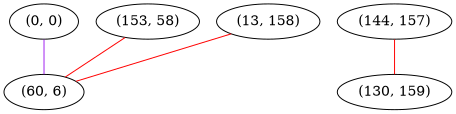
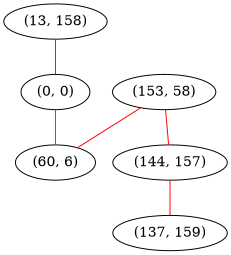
edge "(13, 158)" -- "(60, 6)": now "(13, 158)" -- "(0, 0)"
node "(130, 159)": label "(130, 159)" -> "(137, 159)"
edge "(153, 58)" -- "(144, 157)": added
